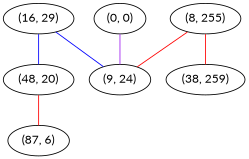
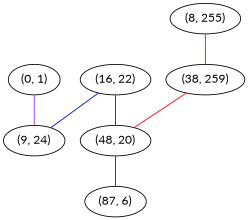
node "(16, 29)": label "(16, 29)" -> "(16, 22)"
node "(0, 0)": label "(0, 0)" -> "(0, 1)"
edge "(8, 255)" -- "(9, 24)": removed
edge "(48, 20)" -- "(87, 6)": color red -> blue
edge "(38, 259)" -- "(48, 20)": added
